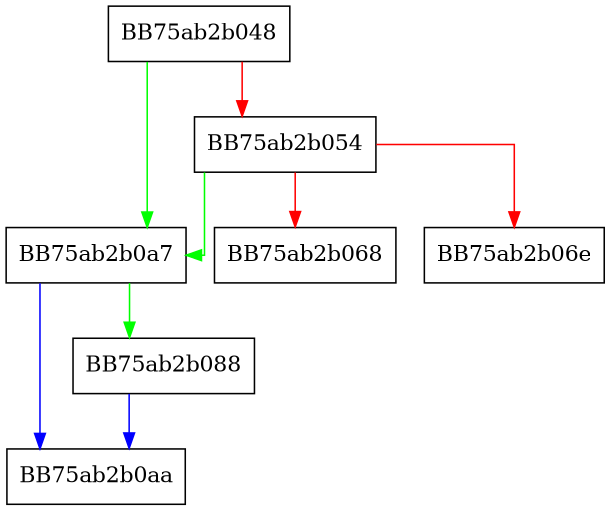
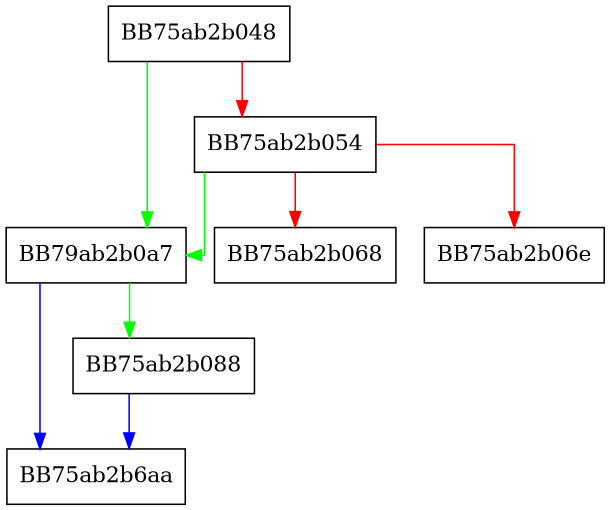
node "BB75ab2b0a7": label "BB75ab2b0a7" -> "BB79ab2b0a7"
node "BB75ab2b0aa": label "BB75ab2b0aa" -> "BB75ab2b6aa"
